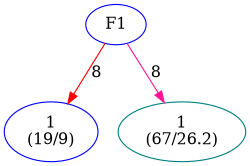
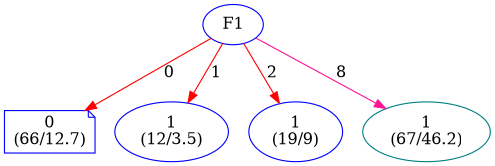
edge "F1" -> "1 (19/9)": label "8" -> "2"
node "0 (66/12.7)": added
node "1 (12/3.5)": added
node "1 (67/26.2)": label "1 (67/26.2)" -> "1 (67/46.2)"
